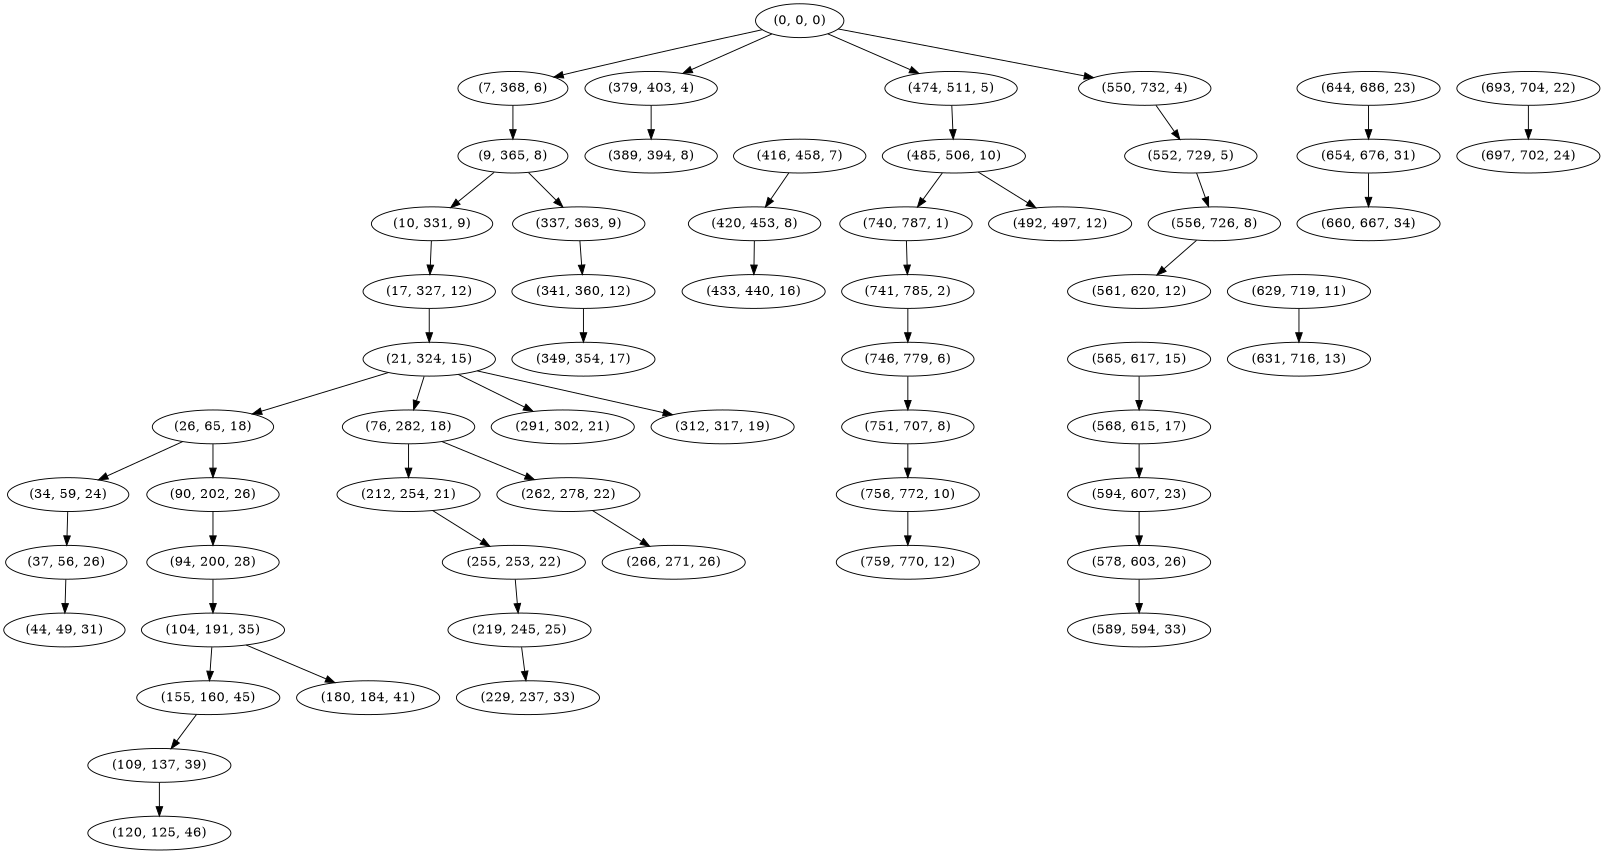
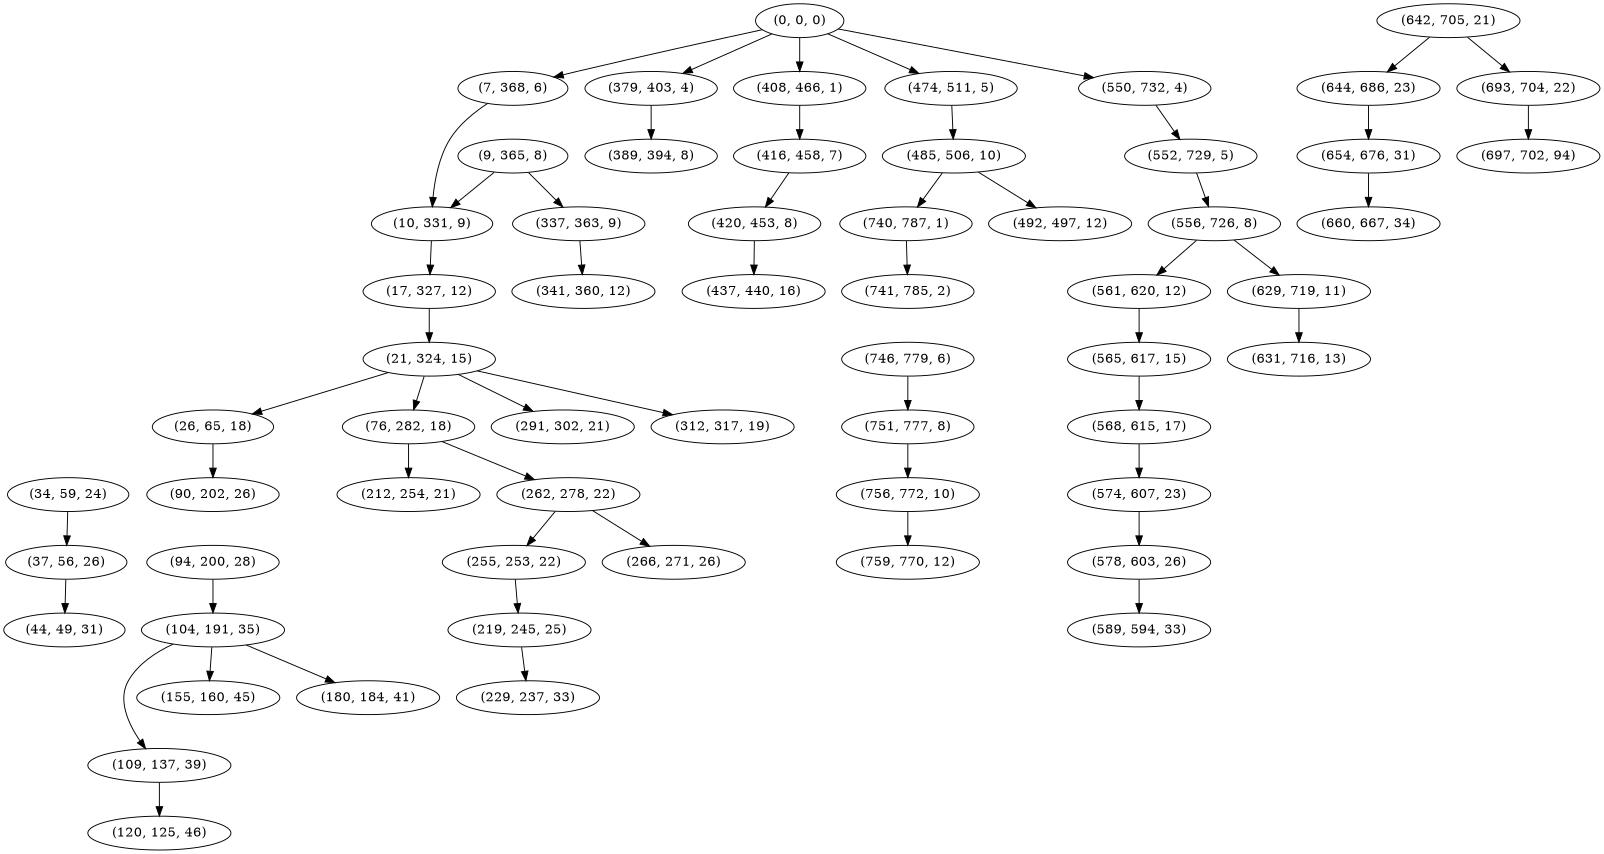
node "(642, 705, 21)": added
node "(408, 466, 1)": added
edge "(7, 368, 6)" -> "(9, 365, 8)": now "(7, 368, 6)" -> "(10, 331, 9)"
node "(697, 702, 24)": label "(697, 702, 24)" -> "(697, 702, 94)"
edge "(556, 726, 8)" -> "(629, 719, 11)": added
node "(433, 440, 16)": label "(433, 440, 16)" -> "(437, 440, 16)"
edge "(741, 785, 2)" -> "(746, 779, 6)": removed
edge "(561, 620, 12)" -> "(565, 617, 15)": added
node "(349, 354, 17)": removed
node "(751, 707, 8)": label "(751, 707, 8)" -> "(751, 777, 8)"
edge "(26, 65, 18)" -> "(34, 59, 24)": removed
node "(594, 607, 23)": label "(594, 607, 23)" -> "(574, 607, 23)"
edge "(90, 202, 26)" -> "(94, 200, 28)": removed
edge "(212, 254, 21)" -> "(255, 253, 22)": now "(262, 278, 22)" -> "(255, 253, 22)"
edge "(155, 160, 45)" -> "(109, 137, 39)": now "(104, 191, 35)" -> "(109, 137, 39)"
